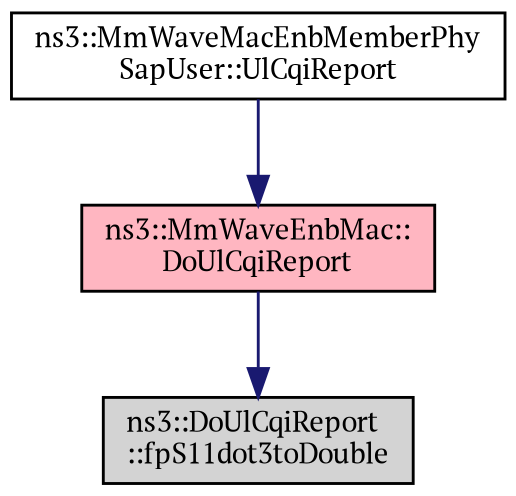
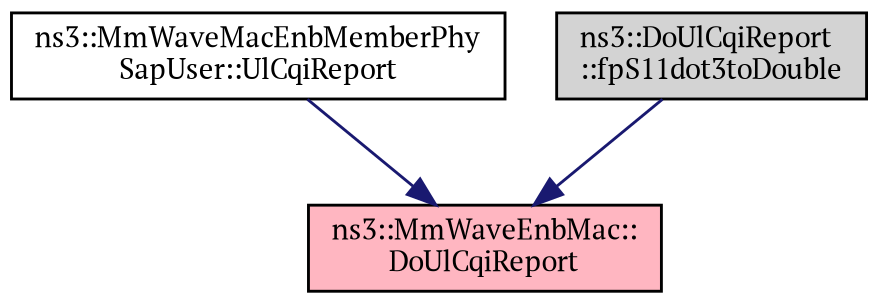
edge "ns3::MmWaveEnbMac:: DoUlCqiReport" -> "ns3::DoUlCqiReport ::fpS11dot3toDouble": reversed
